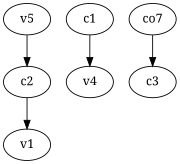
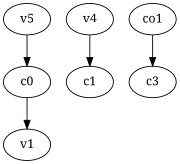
node "co7": label "co7" -> "co1"
edge "c1" -> "v4": reversed
node "c2": label "c2" -> "c0"
